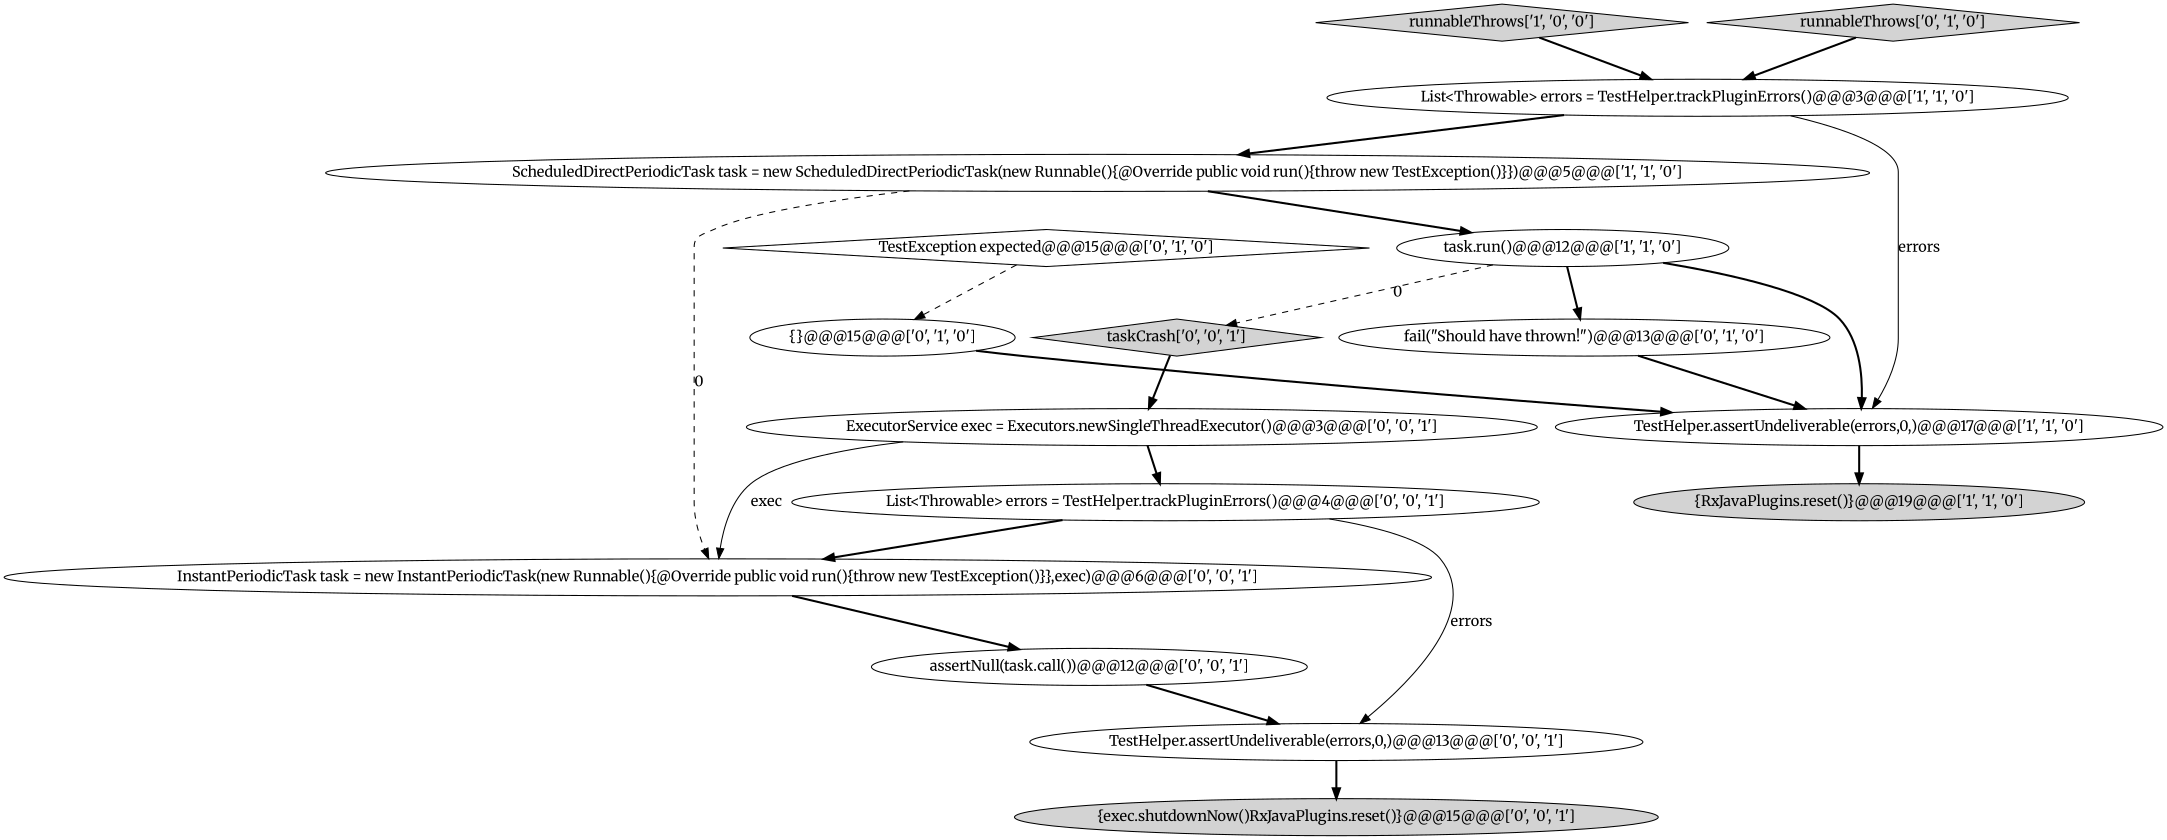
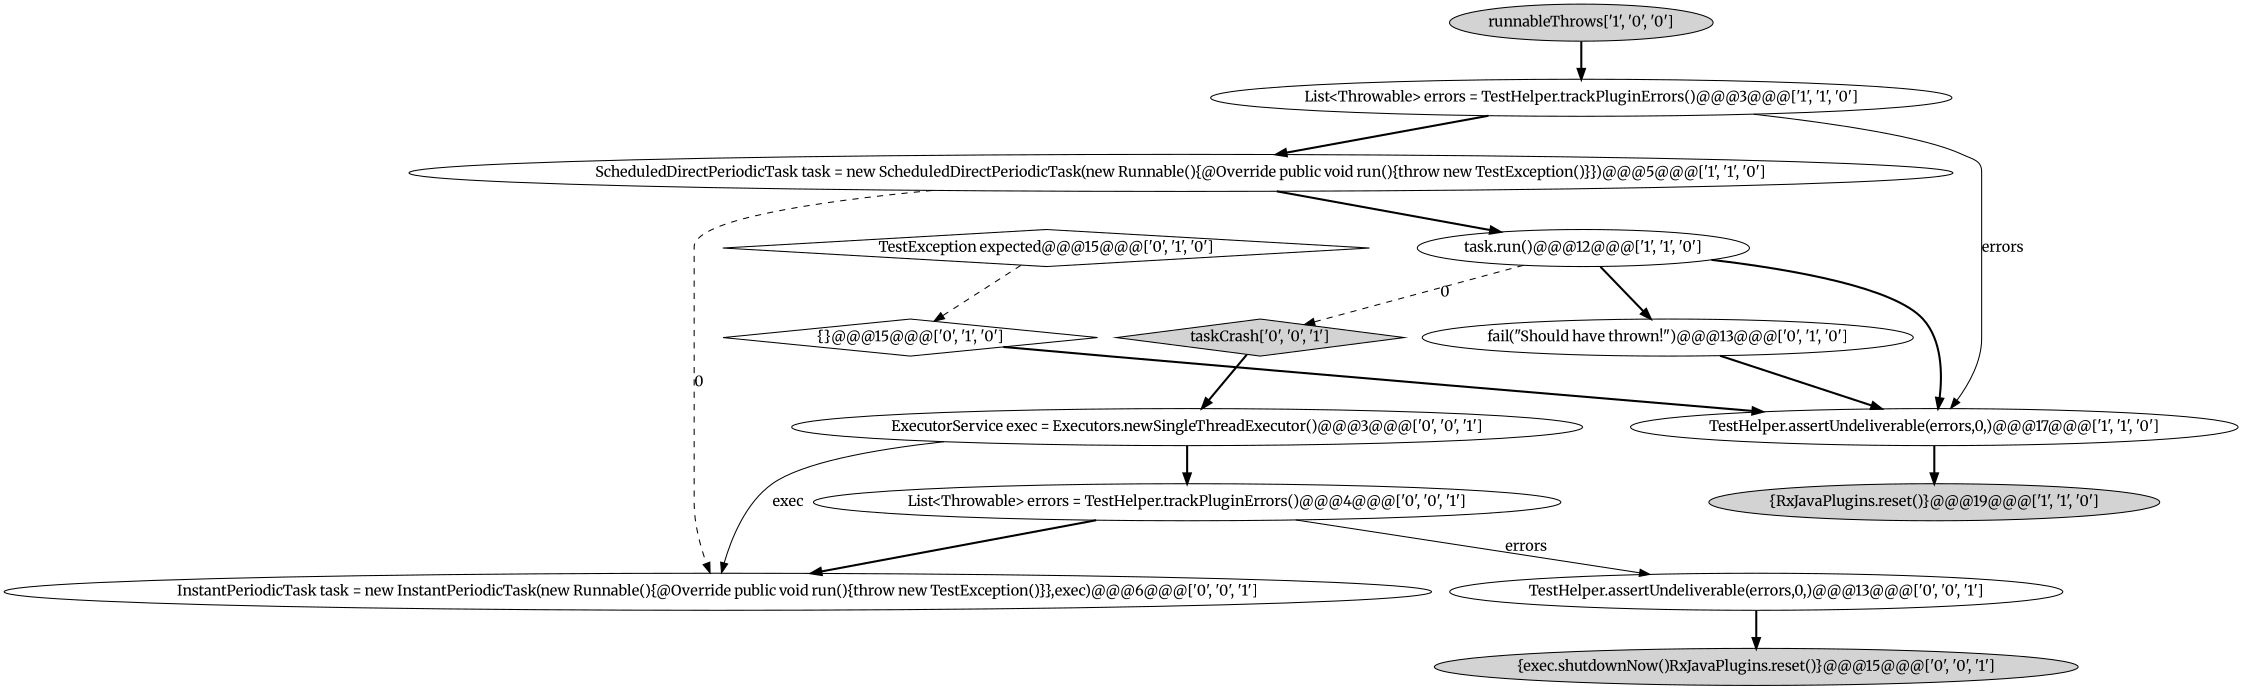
node "runnableThrows['1', '0', '0']": shape diamond -> ellipse
node "runnableThrows['0', '1', '0']": removed
node "{}@@@15@@@['0', '1', '0']": shape ellipse -> diamond
node "assertNull(task.call())@@@12@@@['0', '0', '1']": removed
